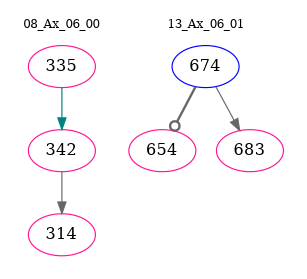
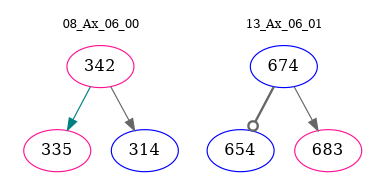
edge "335" -> "342": reversed
node "654": color deeppink -> blue
node "314": color deeppink -> blue
